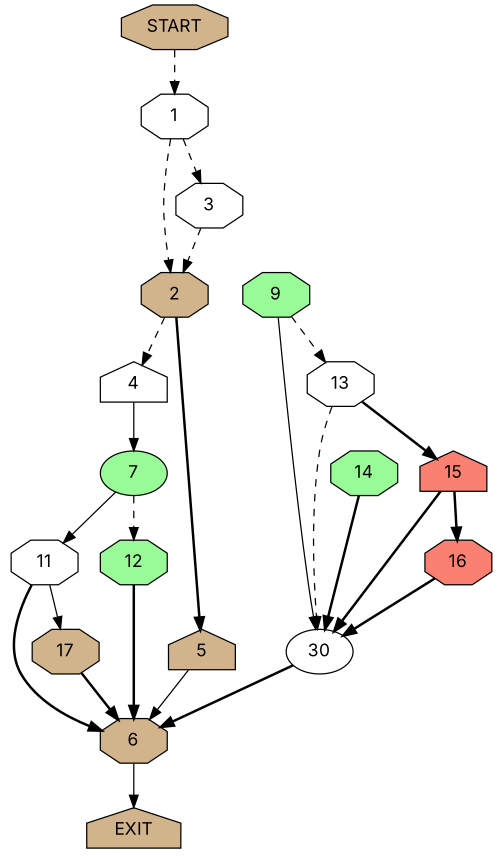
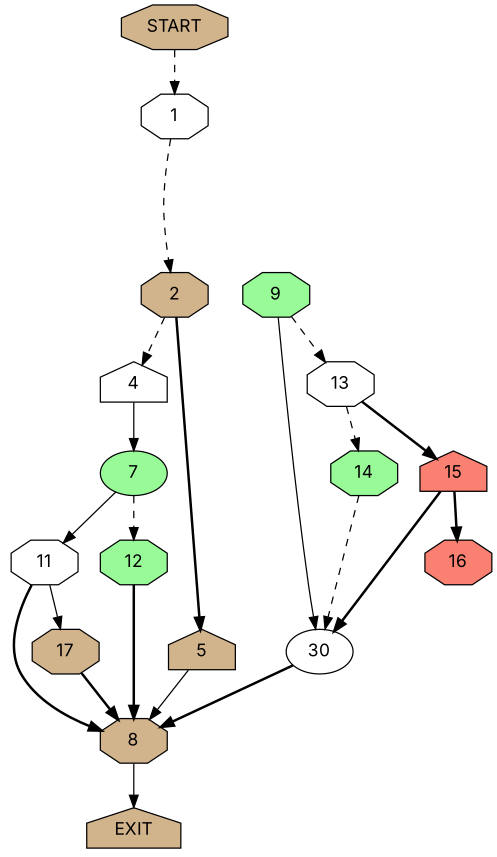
node "3": removed
edge "13" -> "30": now "13" -> "14"
edge "14" -> "30": style bold -> dashed
edge "16" -> "30": removed
node "6": label "6" -> "8"
